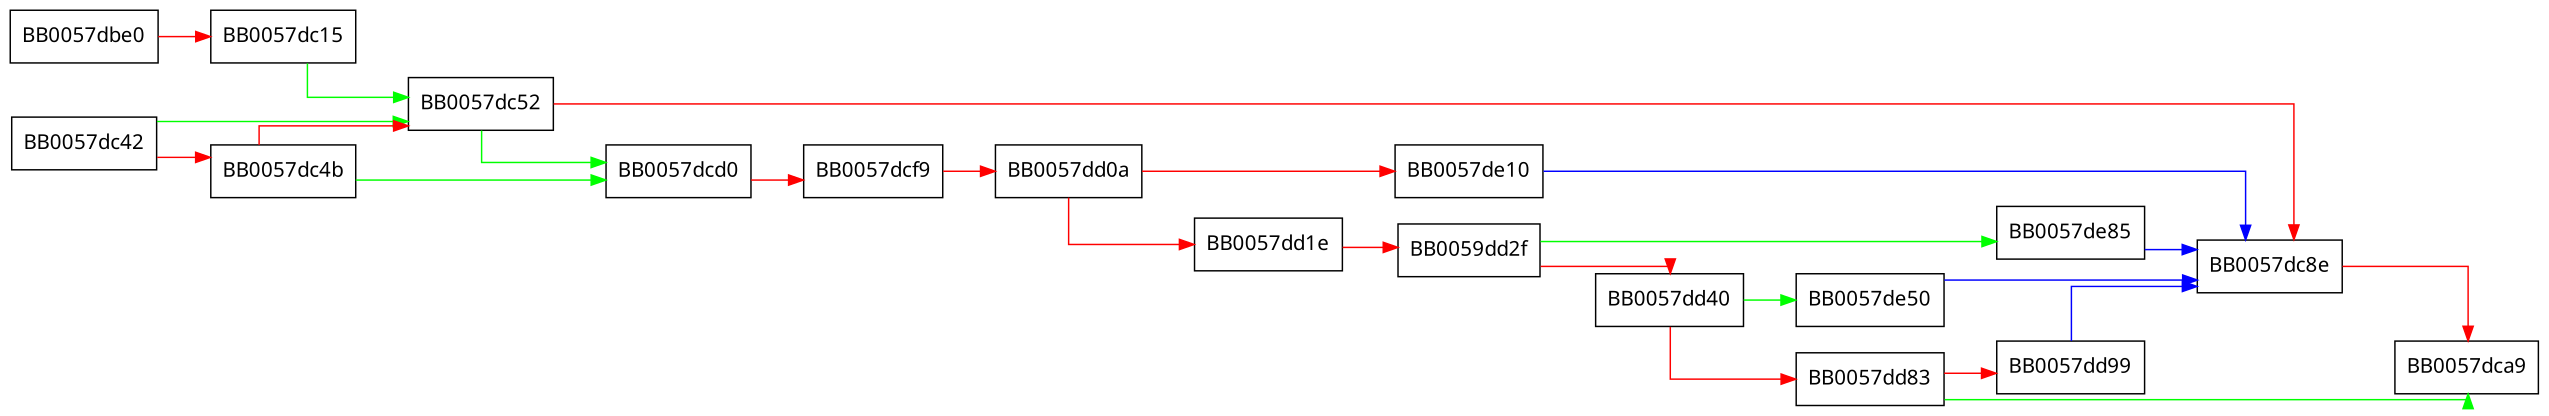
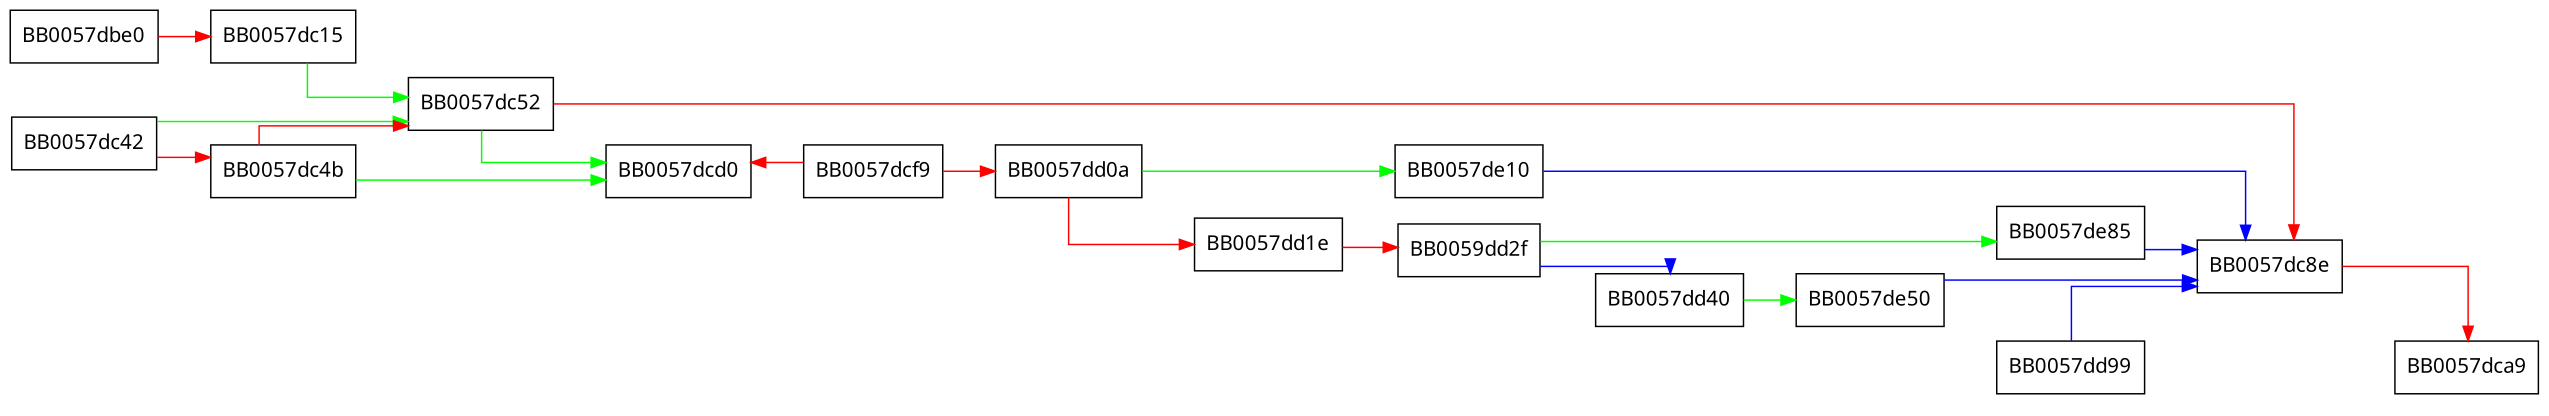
edge "BB0057dd0a" -> "BB0057de10": color red -> green
edge "BB0057dcd0" -> "BB0057dcf9": reversed
edge "BB0059dd2f" -> "BB0057dd40": color red -> blue
node "BB0057dd83": removed
